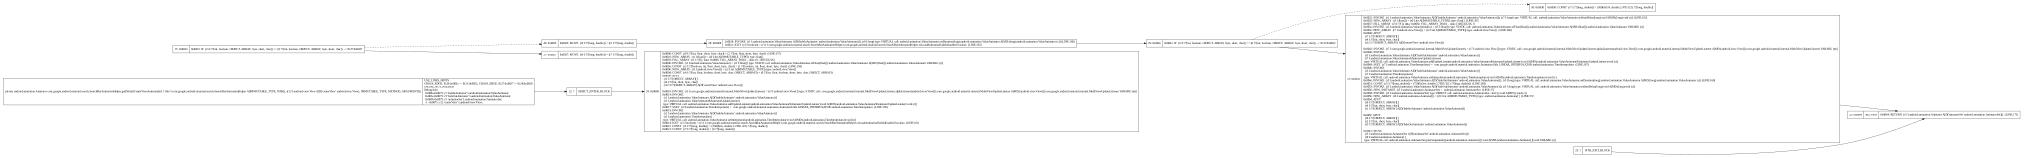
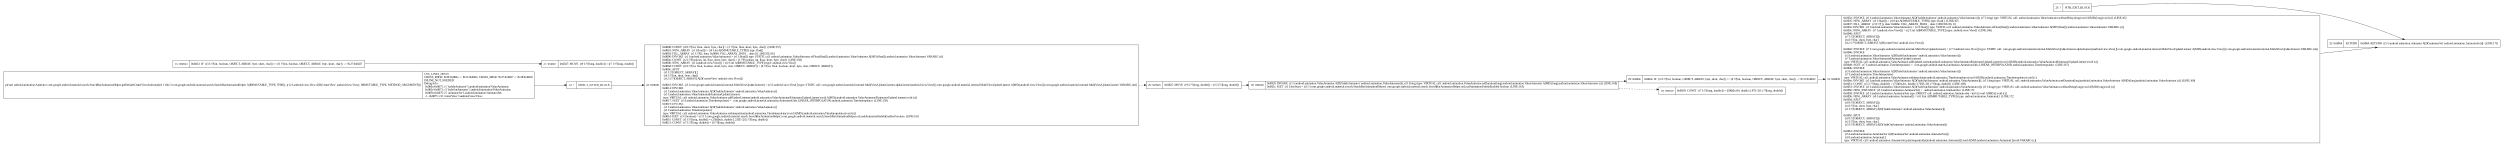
edge "29: 0x002e" -> "30: 0x0030": now "28: 0x0028" -> "30: 0x0030"
edge "25: 0x0023" -> "26: 0x0025": now "24: 0x0000" -> "26: 0x0025"
node "31: 0x0032": text "0x0061: MOVE" -> "0x0061: INVOKE"
